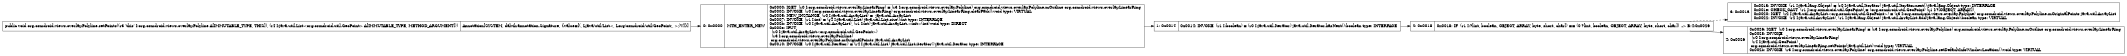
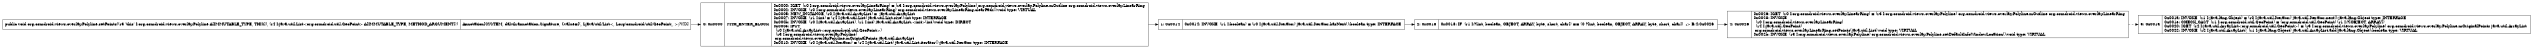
edge "2: 0x0018" -> "3: 0x001a": now "4: 0x0026" -> "3: 0x001a"
node "0: 0x0000": text "MTH_ENTER_NEW" -> "MTH_ENTER_BLOCK"
